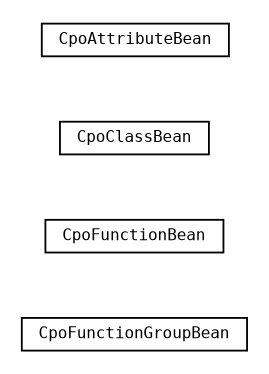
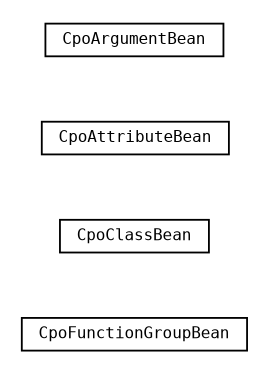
node "CpoArgumentBean": added
node "CpoFunctionBean": removed
